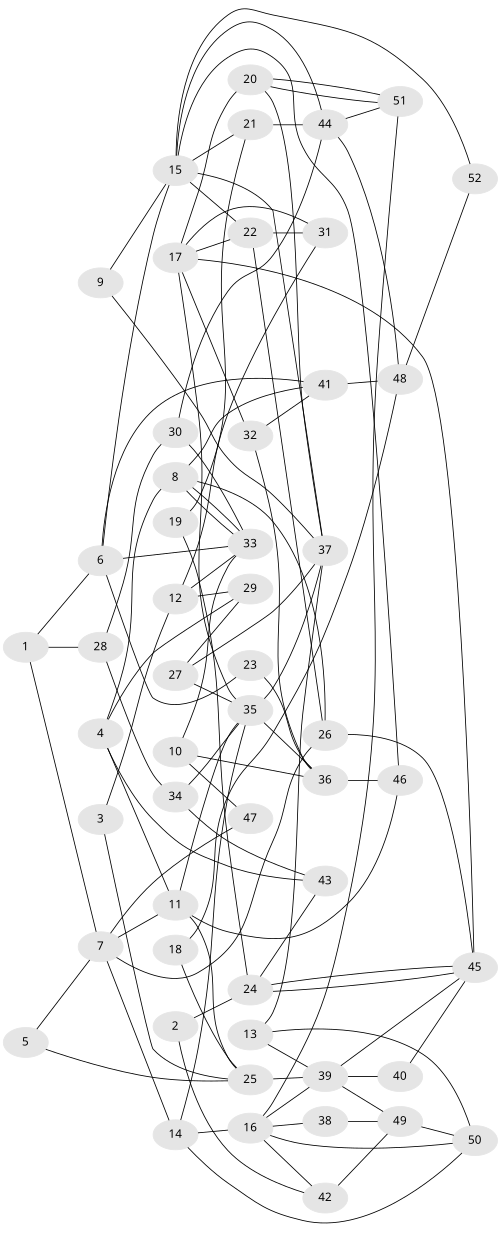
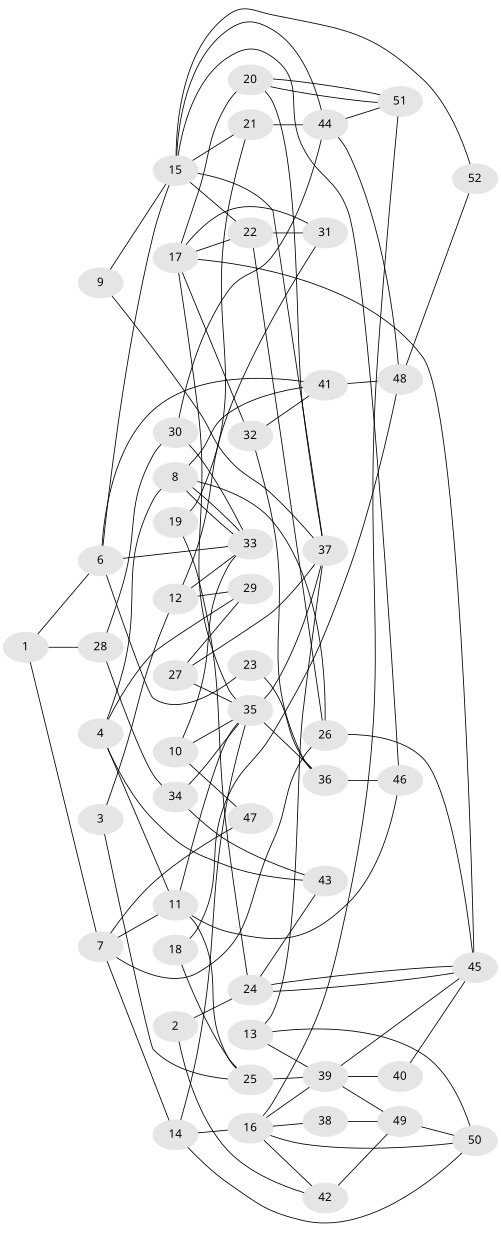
edge "10" -- "36": now "10" -- "35"
node "5": removed
